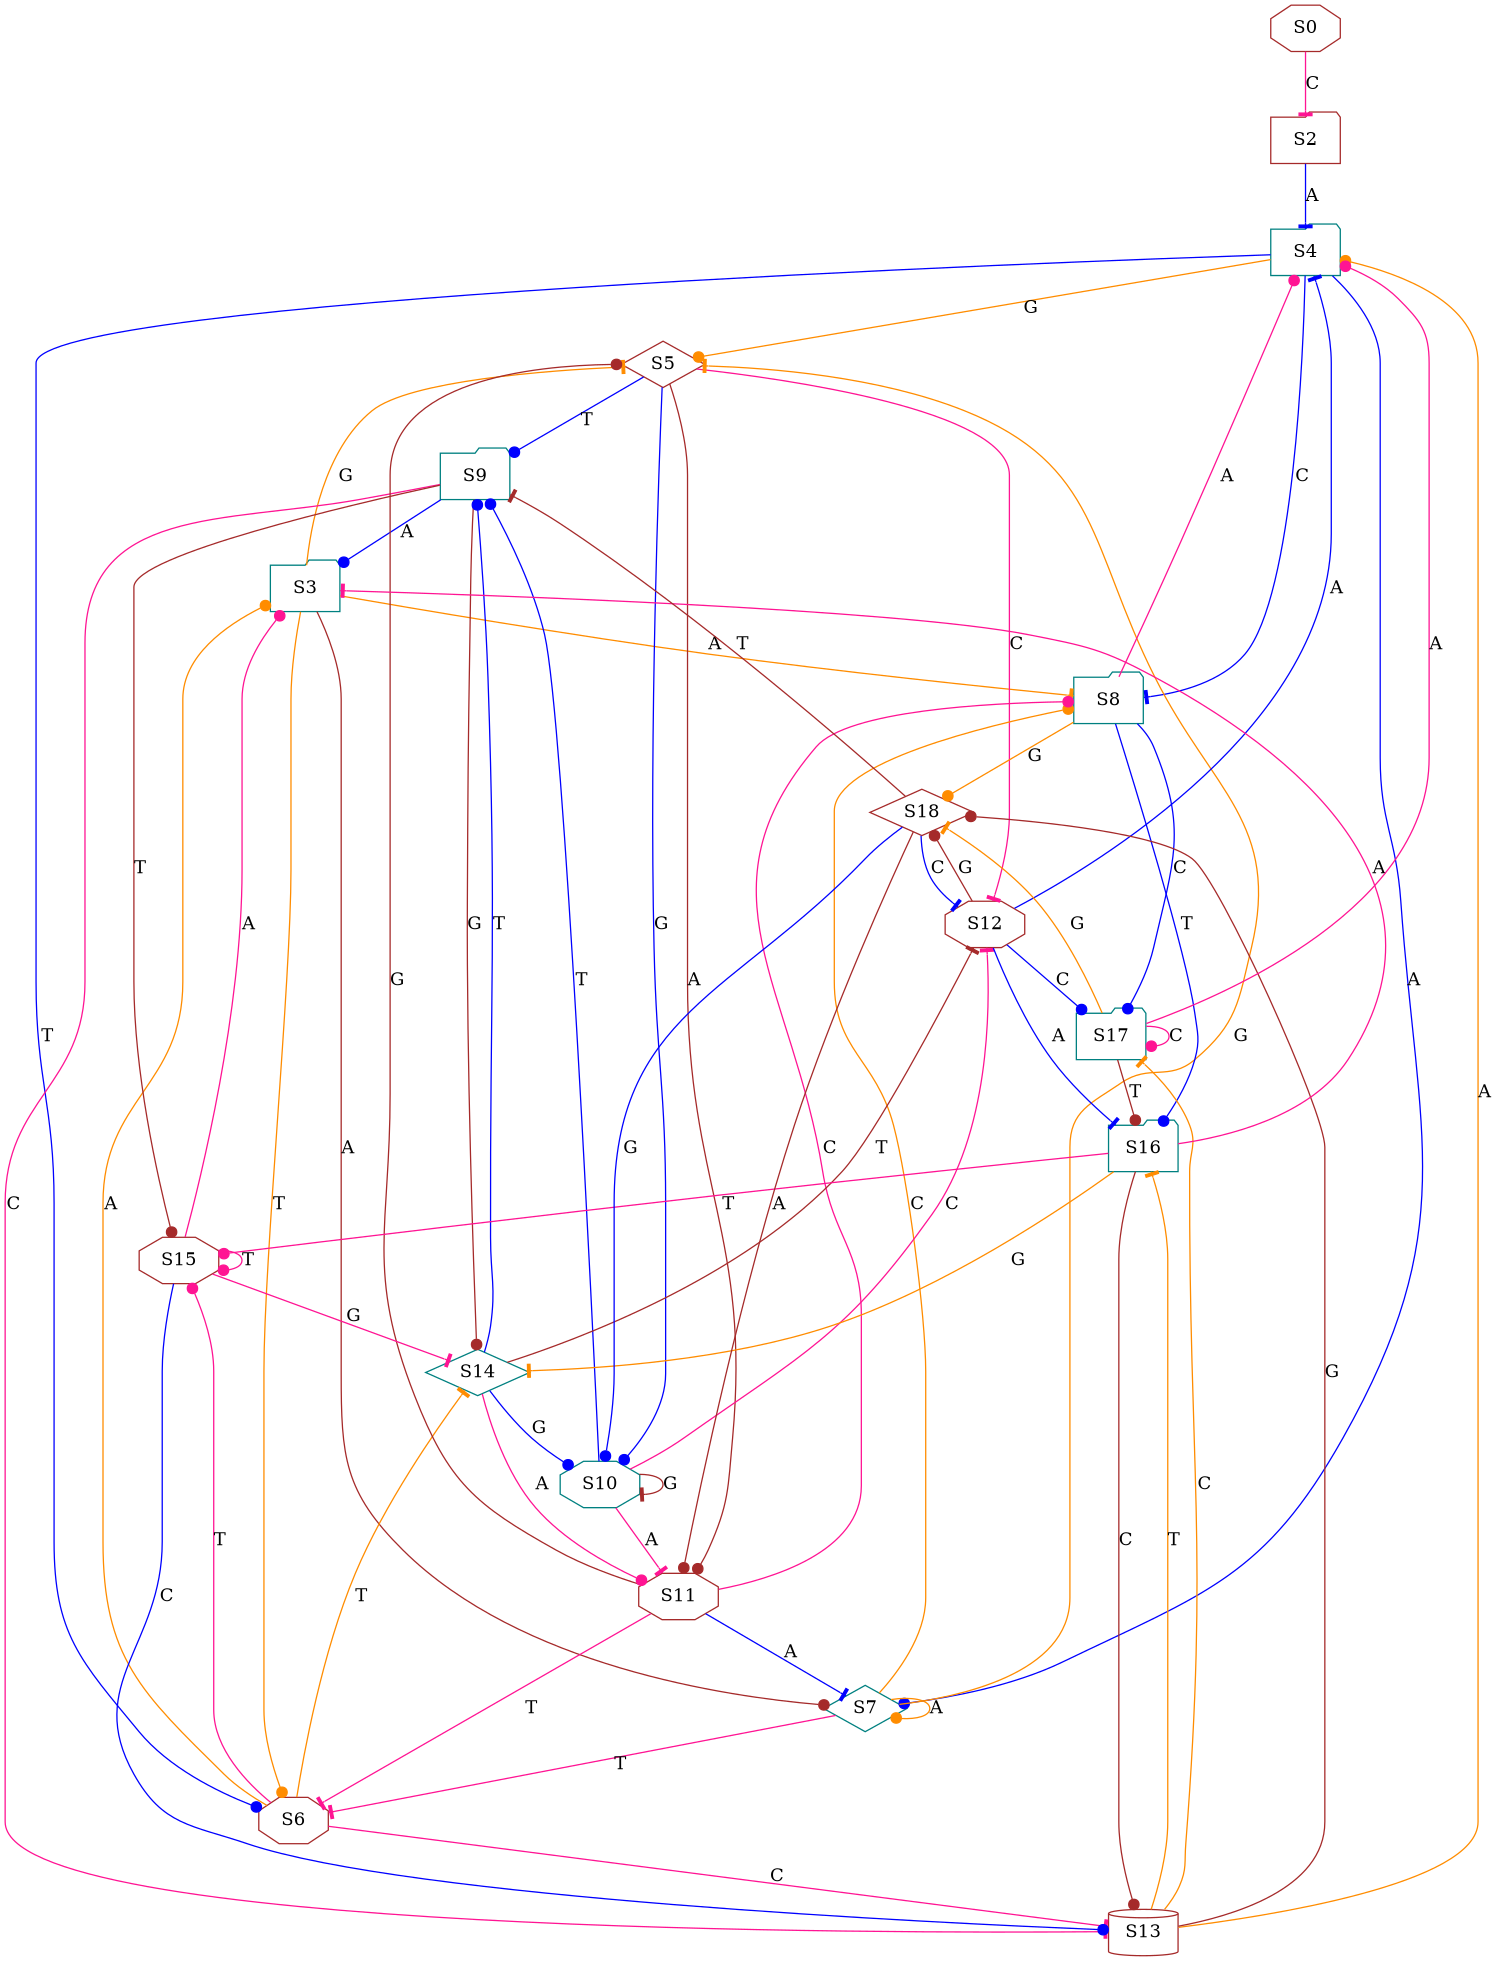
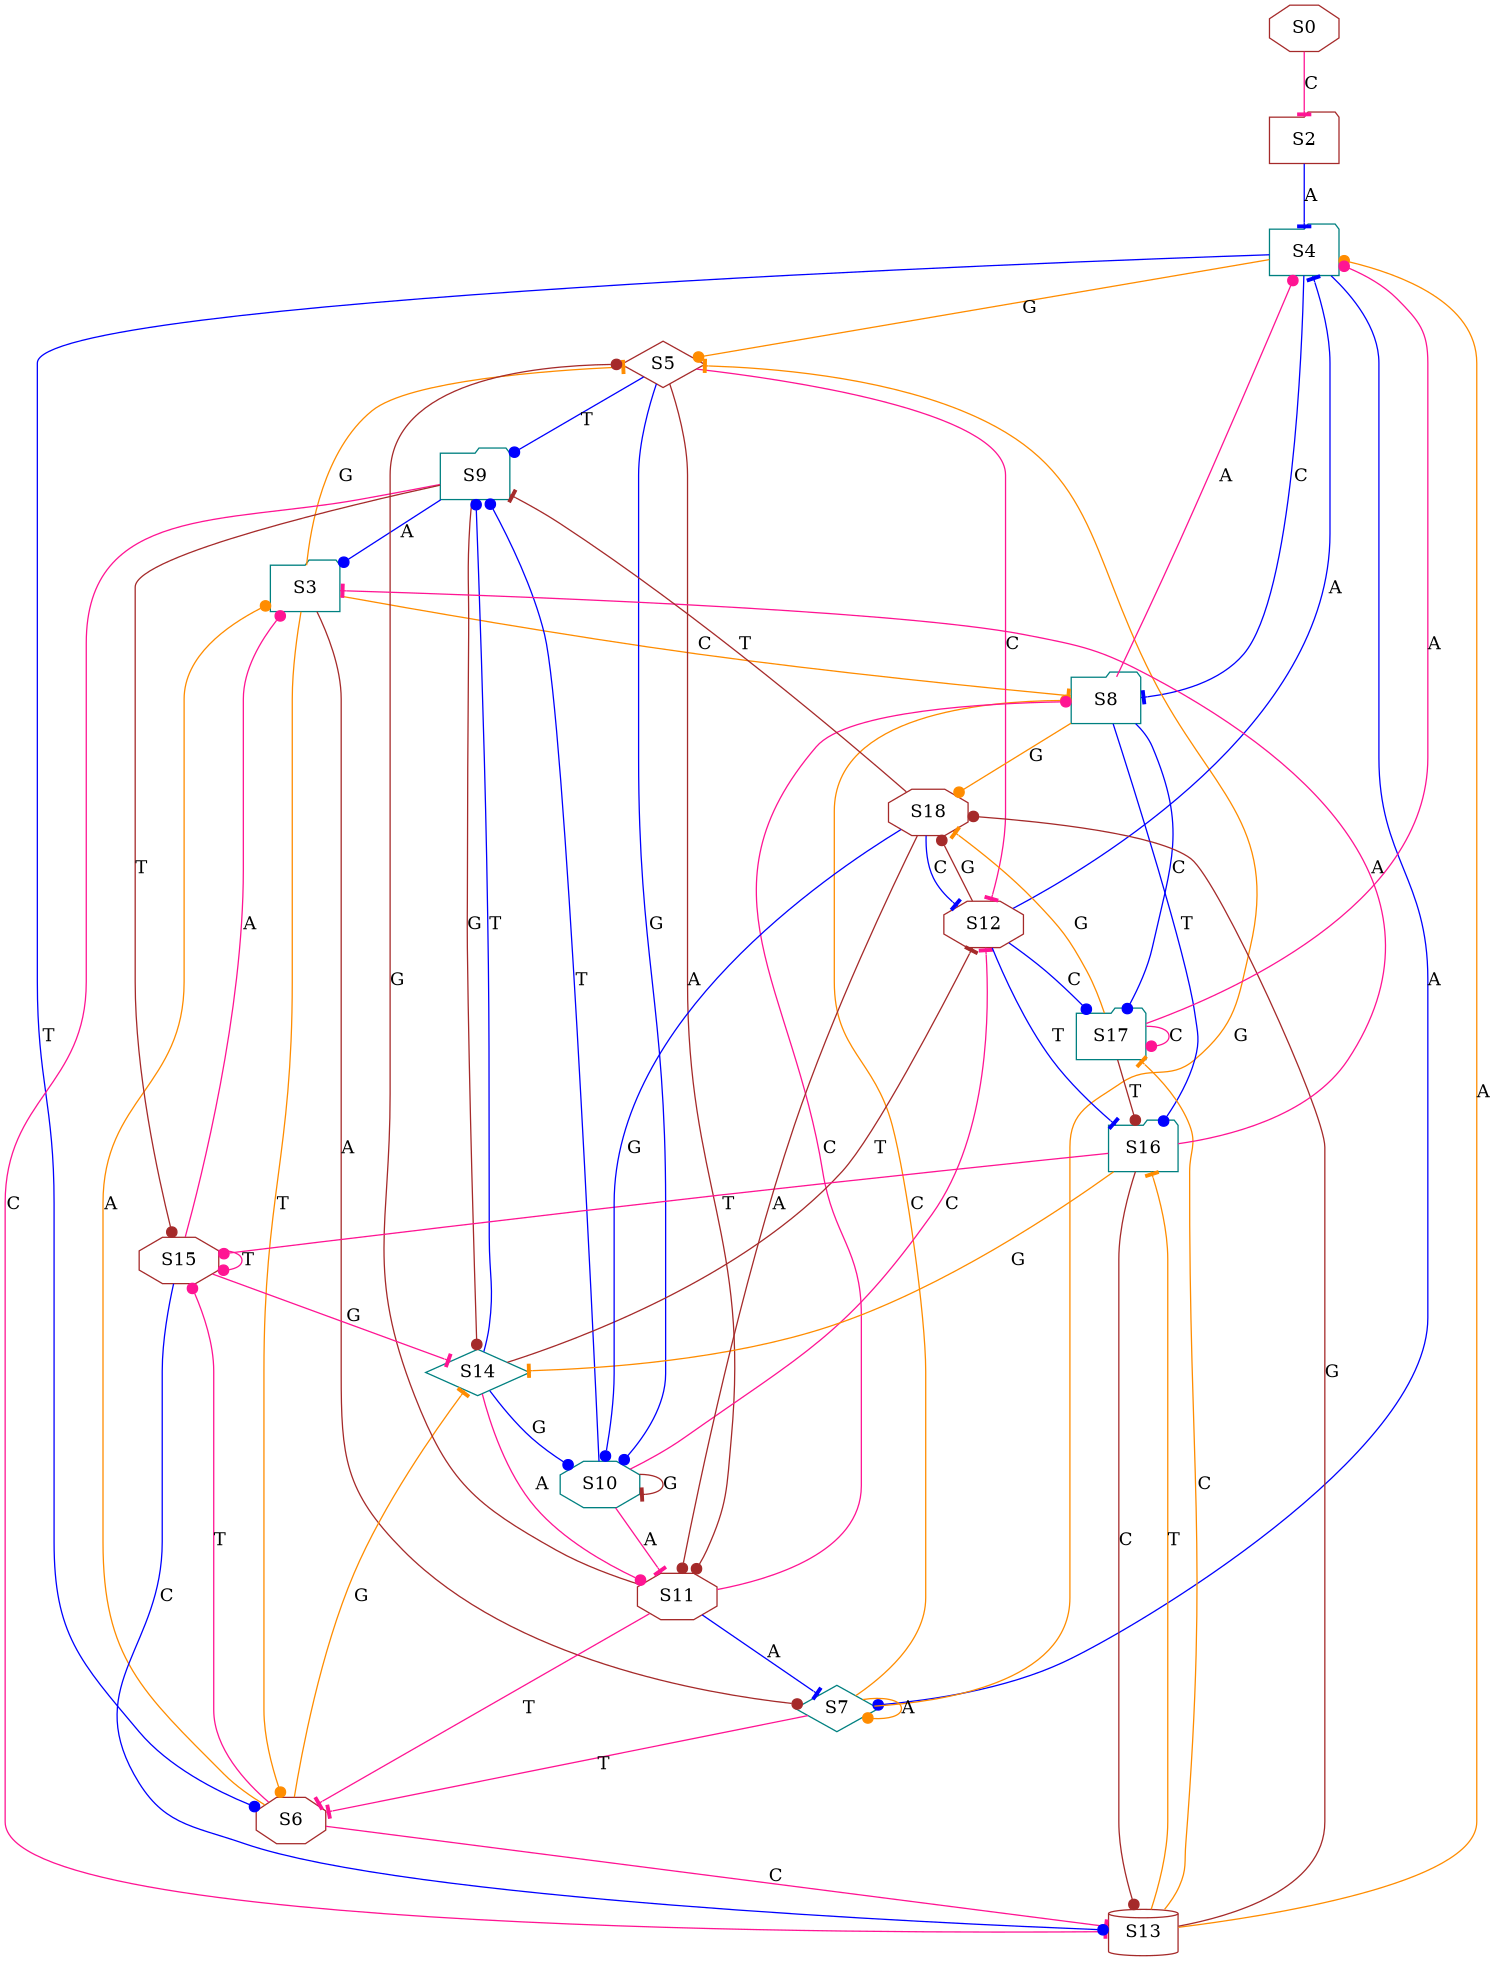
edge "S3" -> "S8": label "A" -> "C"
node "S18": shape diamond -> octagon
edge "S12" -> "S16": label "A" -> "T"
edge "S6" -> "S14": label "T" -> "G"
